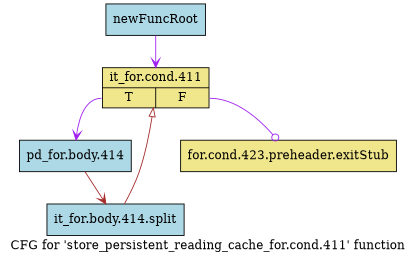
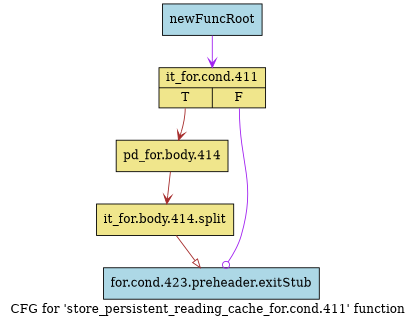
edge "it_for.cond.411" -> "pd_for.body.414": color purple -> brown
node "pd_for.body.414": fillcolor lightblue -> khaki
node "for.cond.423.preheader.exitStub": fillcolor khaki -> lightblue
edge "it_for.body.414.split" -> "it_for.cond.411": now "it_for.body.414.split" -> "for.cond.423.preheader.exitStub"
node "it_for.body.414.split": fillcolor lightblue -> khaki
